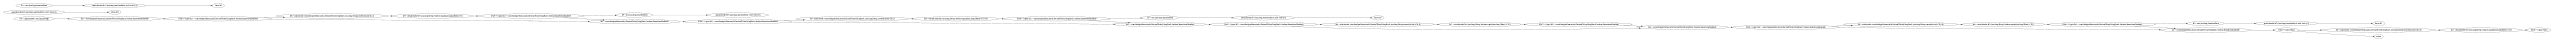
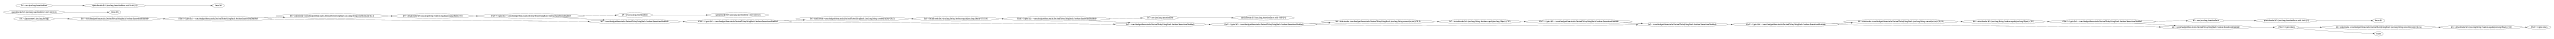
node "throw $r7": removed
